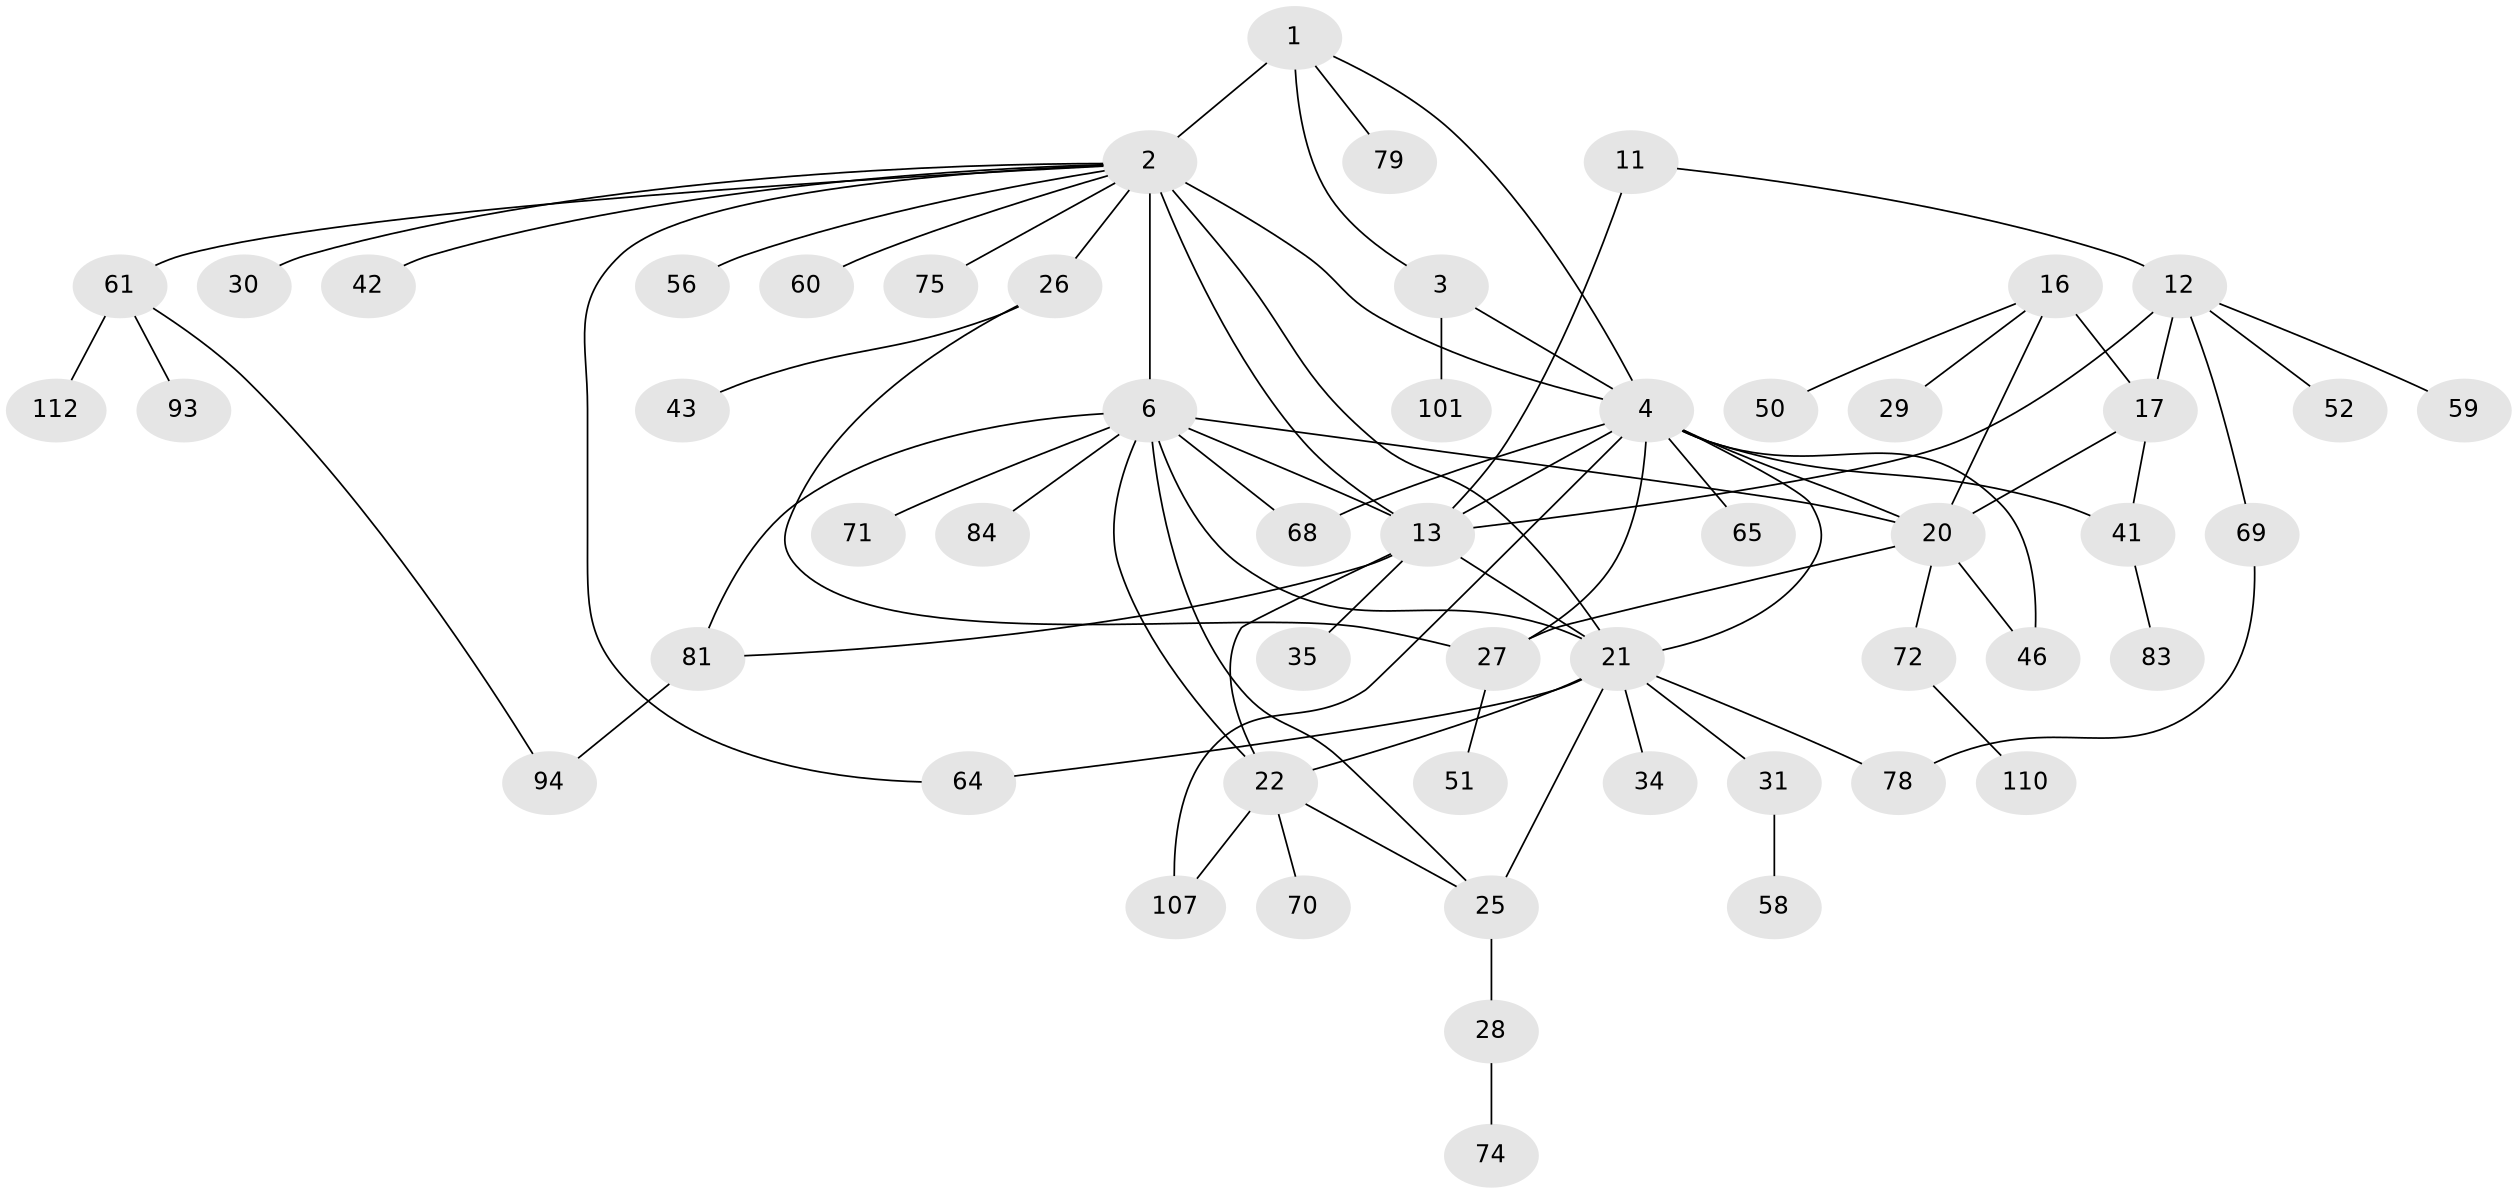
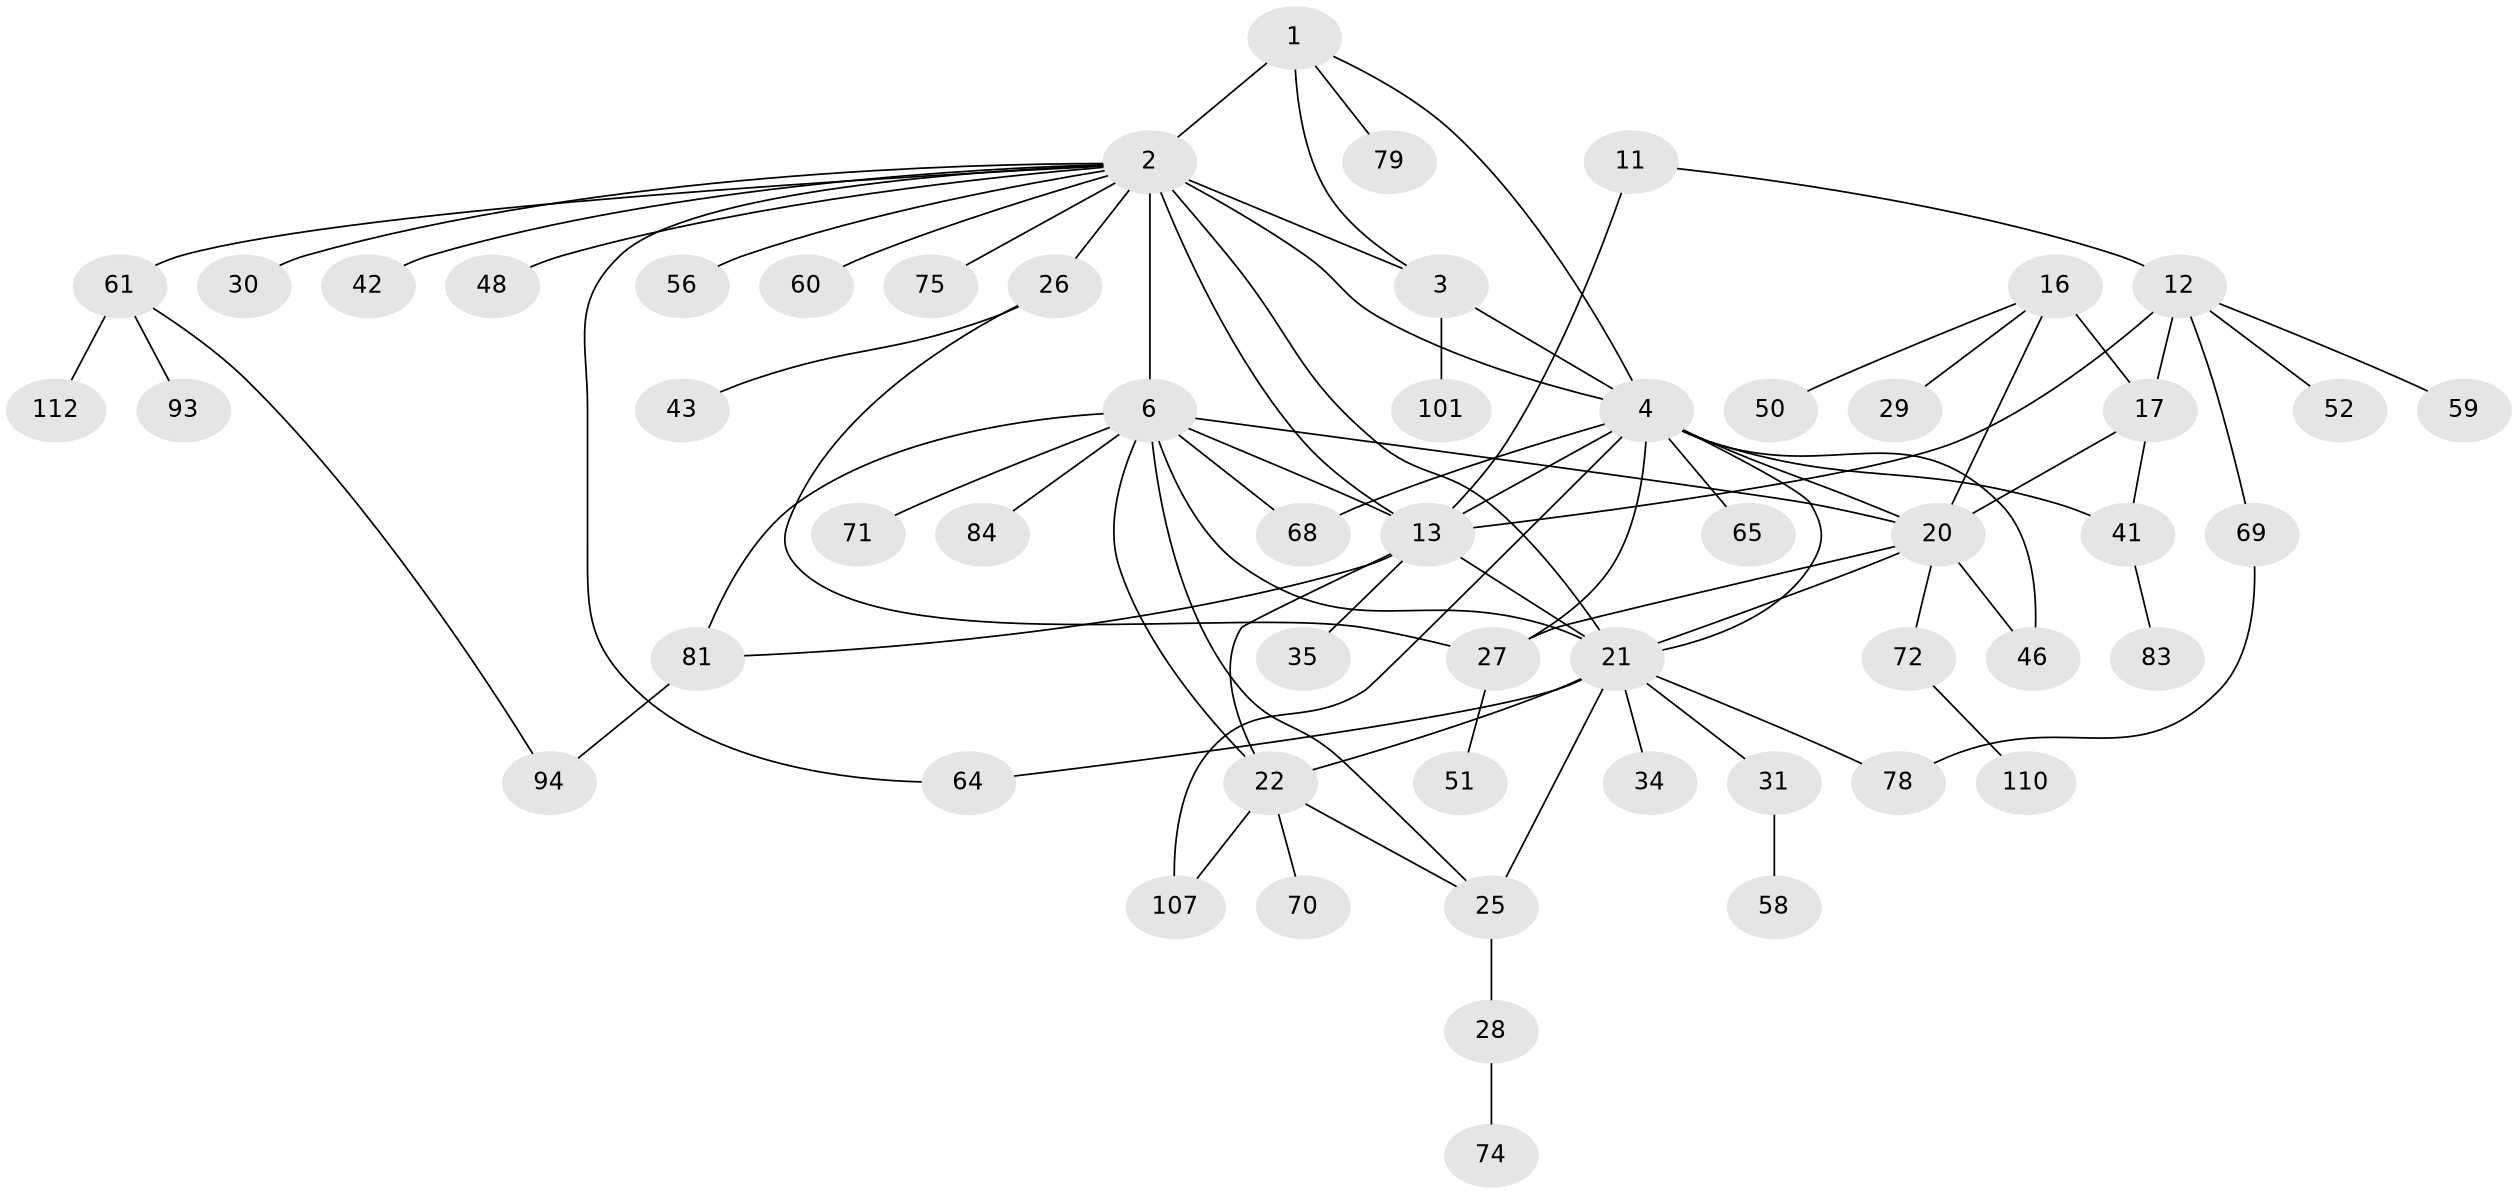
edge "2" -- "3": added
node "48": added
edge "20" -- "21": added
